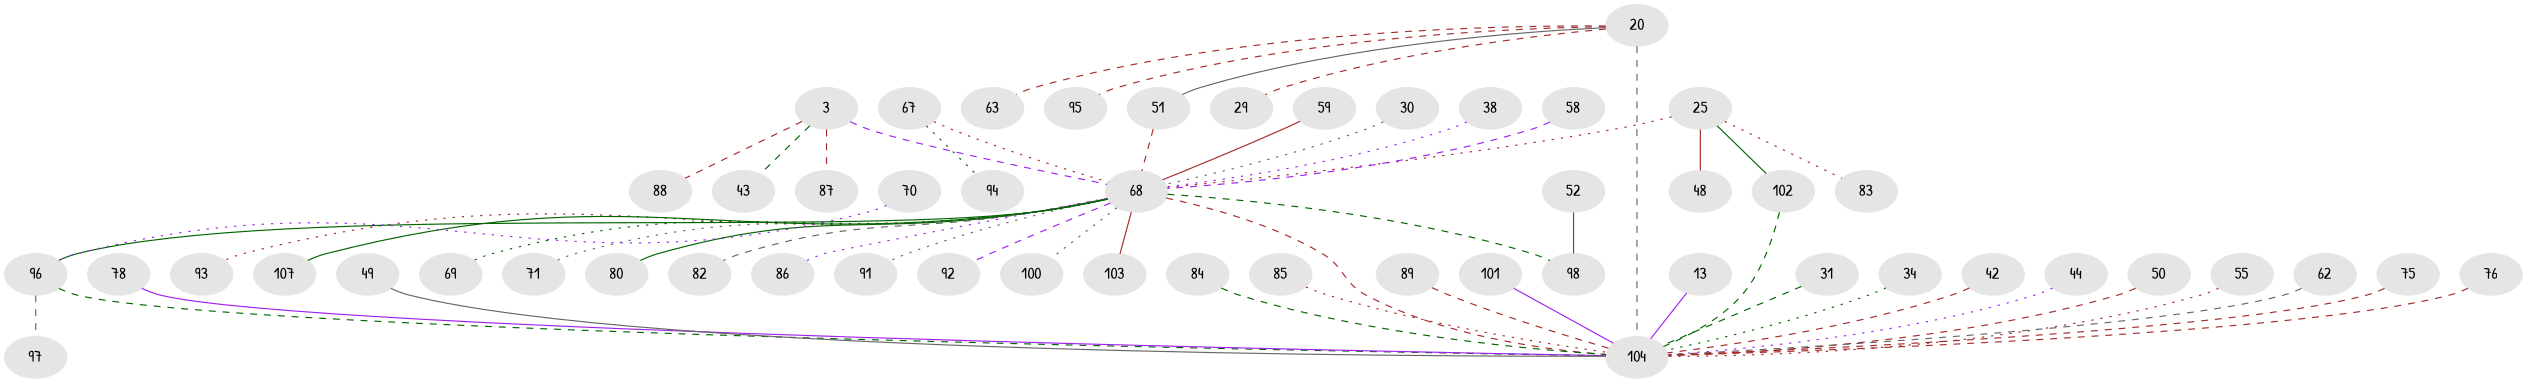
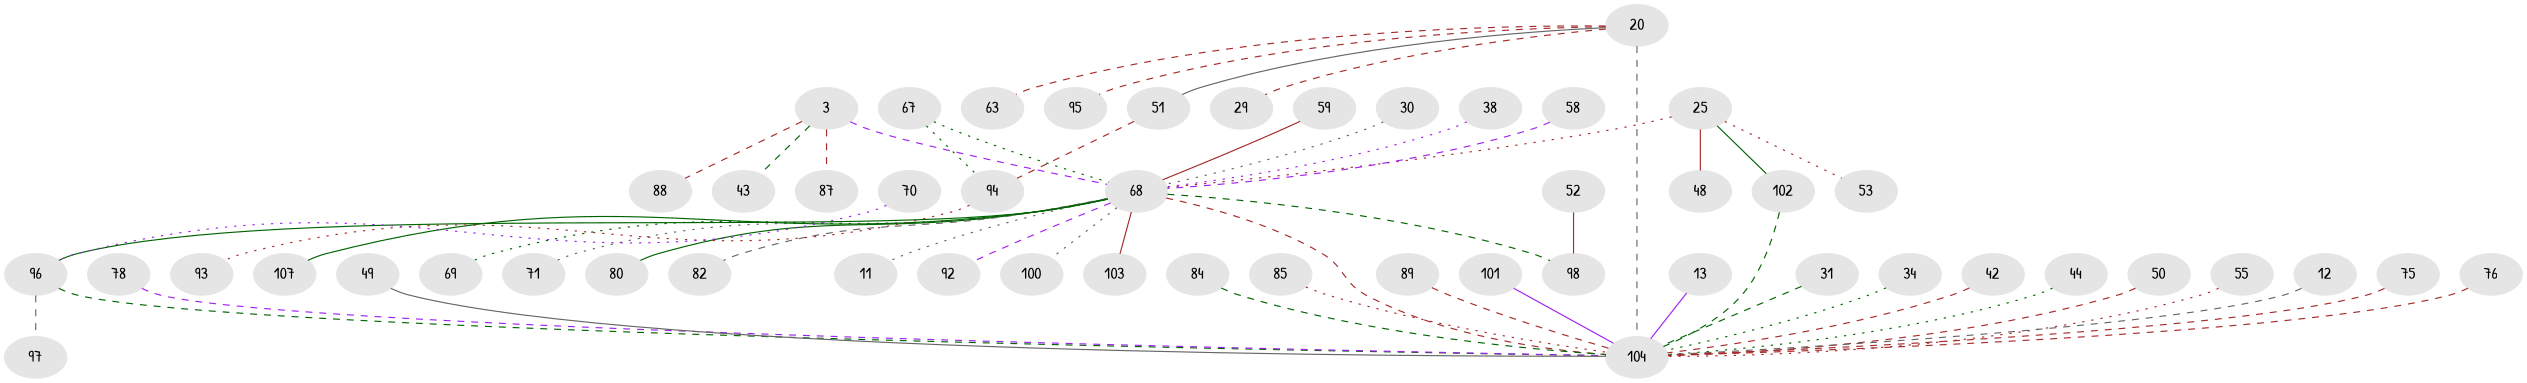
edge "51" -- "68": now "51" -- "94"
edge "67" -- "68": color brown -> darkgreen
node "83": label "83" -> "53"
edge "68" -- "93": now "94" -- "93"
node "86": removed
node "91": label "91" -> "11"
node "62": label "62" -> "12"
edge "44" -- "104": color purple -> darkgreen
edge "78" -- "104": style solid -> dashed
